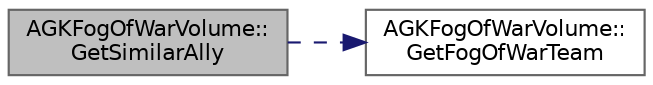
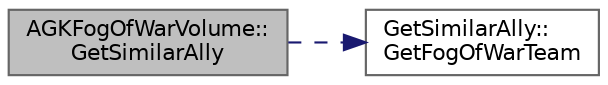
node "AGKFogOfWarVolume:: GetFogOfWarTeam": label "AGKFogOfWarVolume:: GetFogOfWarTeam" -> "GetSimilarAlly:: GetFogOfWarTeam"
